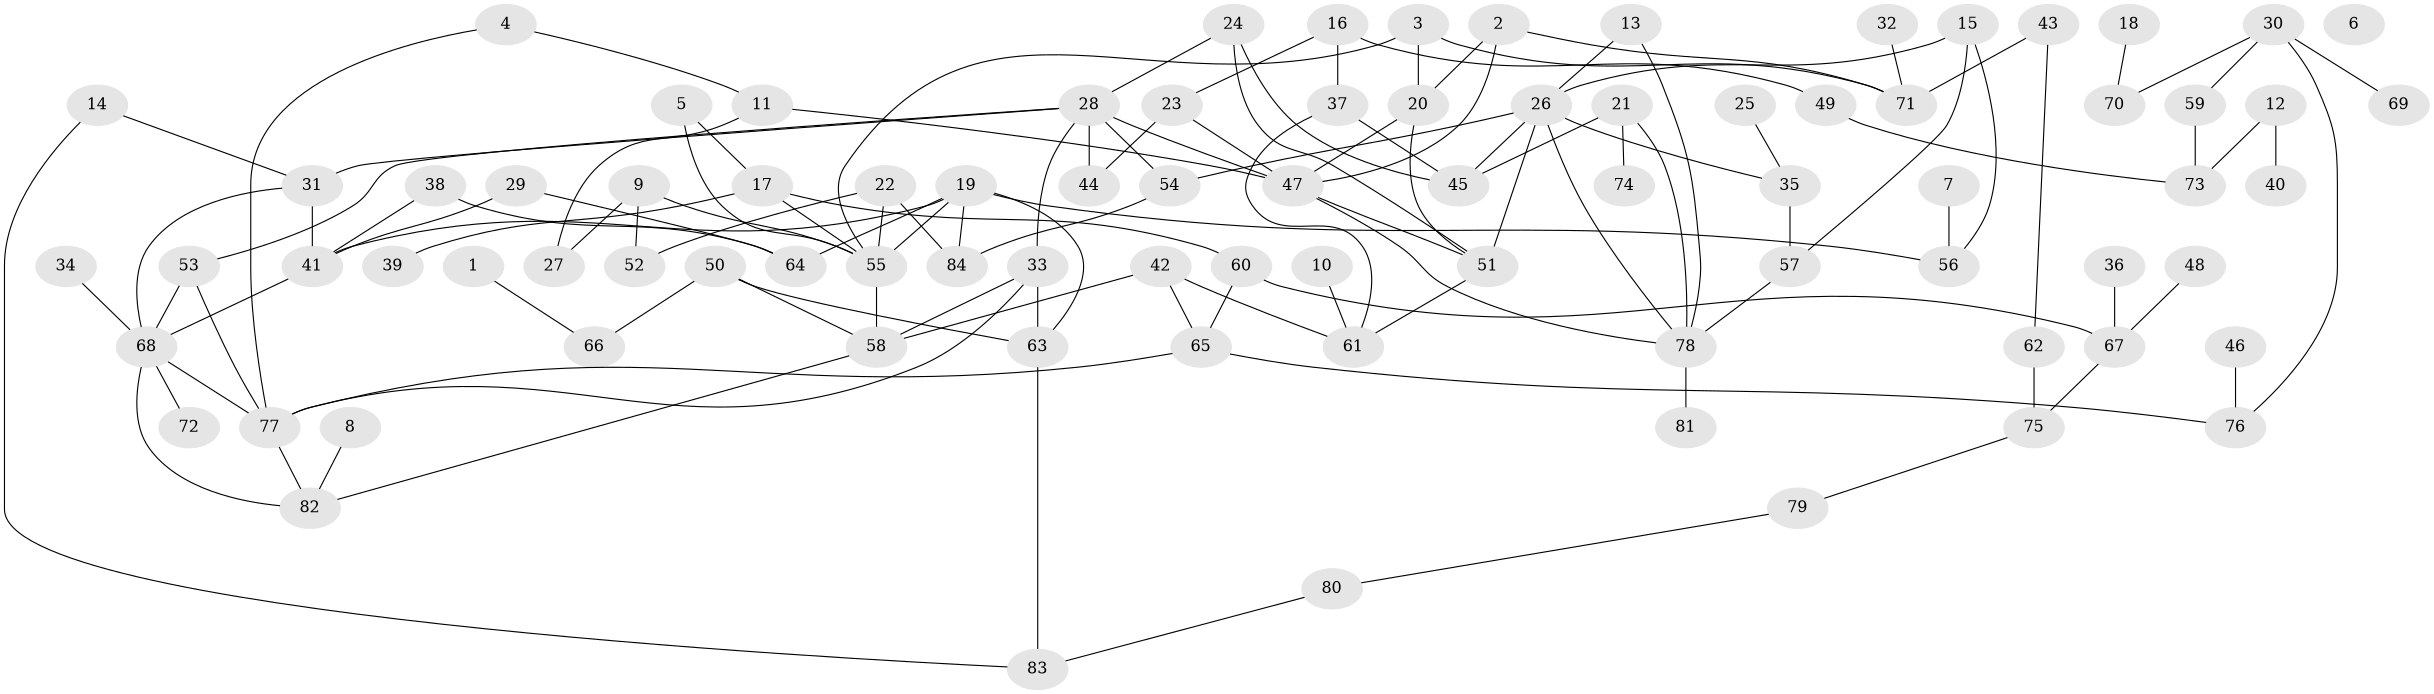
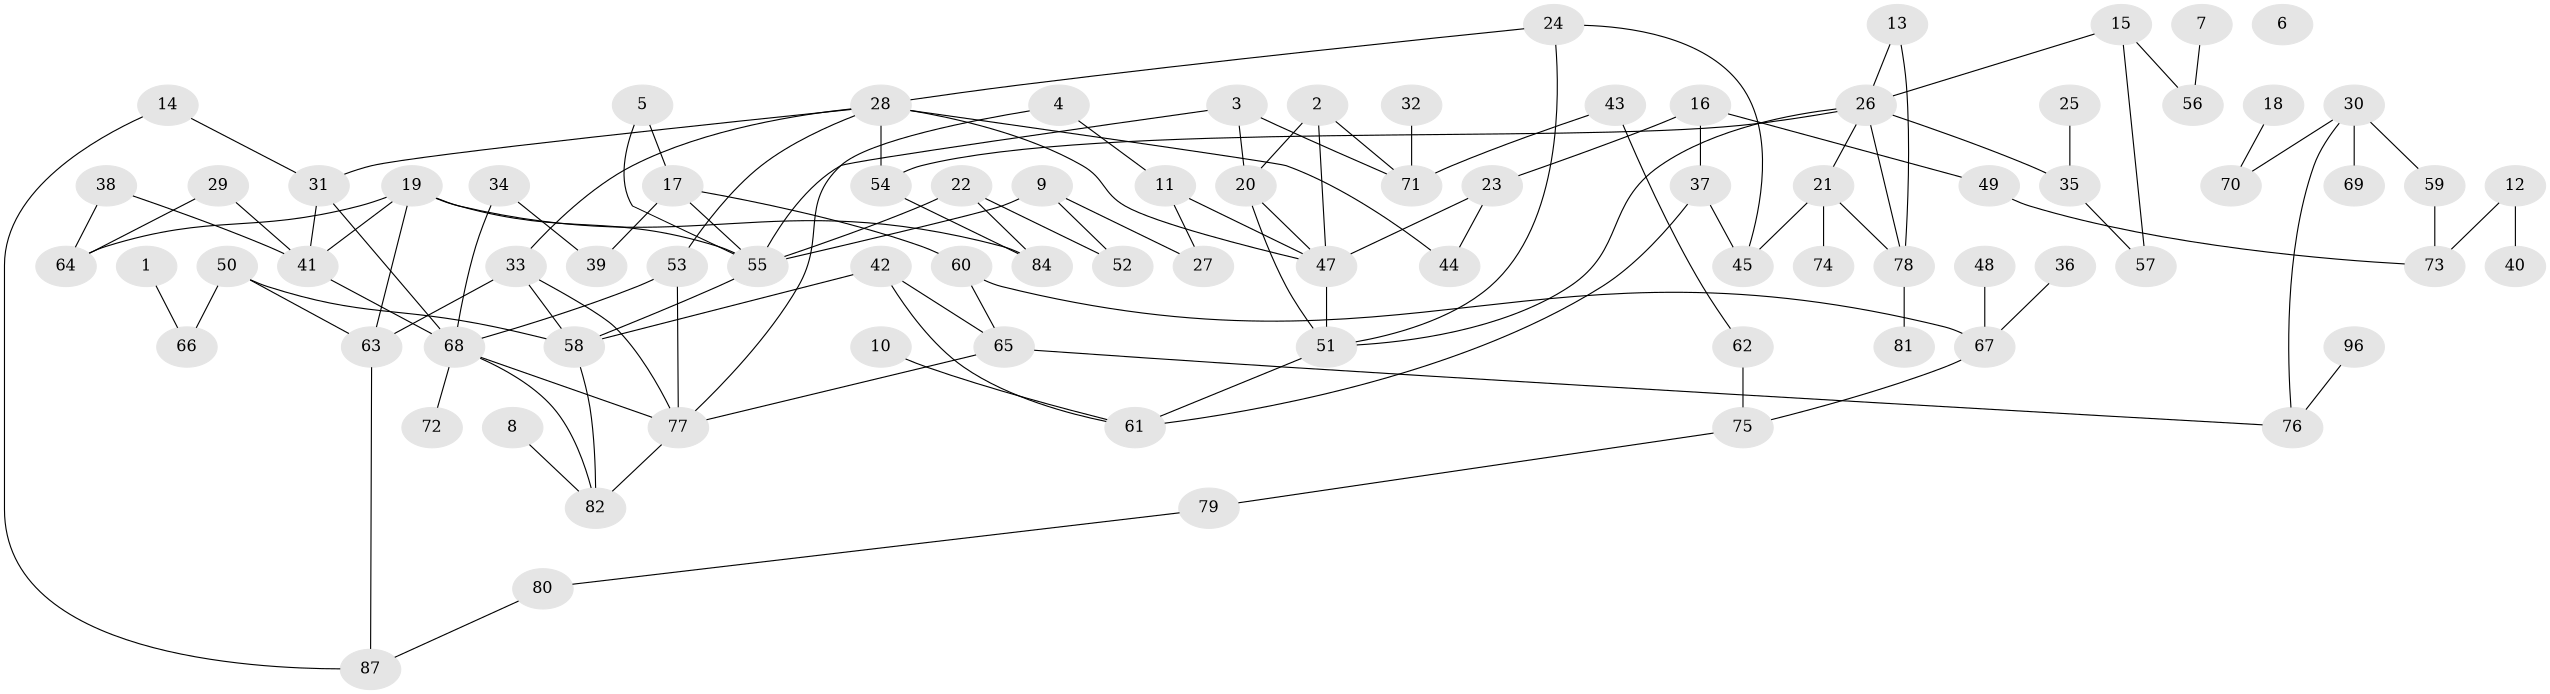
edge "26" -- "45": now "26" -- "21"
edge "19" -- "56": removed
edge "34" -- "39": added
edge "47" -- "78": removed
edge "57" -- "78": removed
node "46": label "46" -> "96"
node "83": label "83" -> "87"
